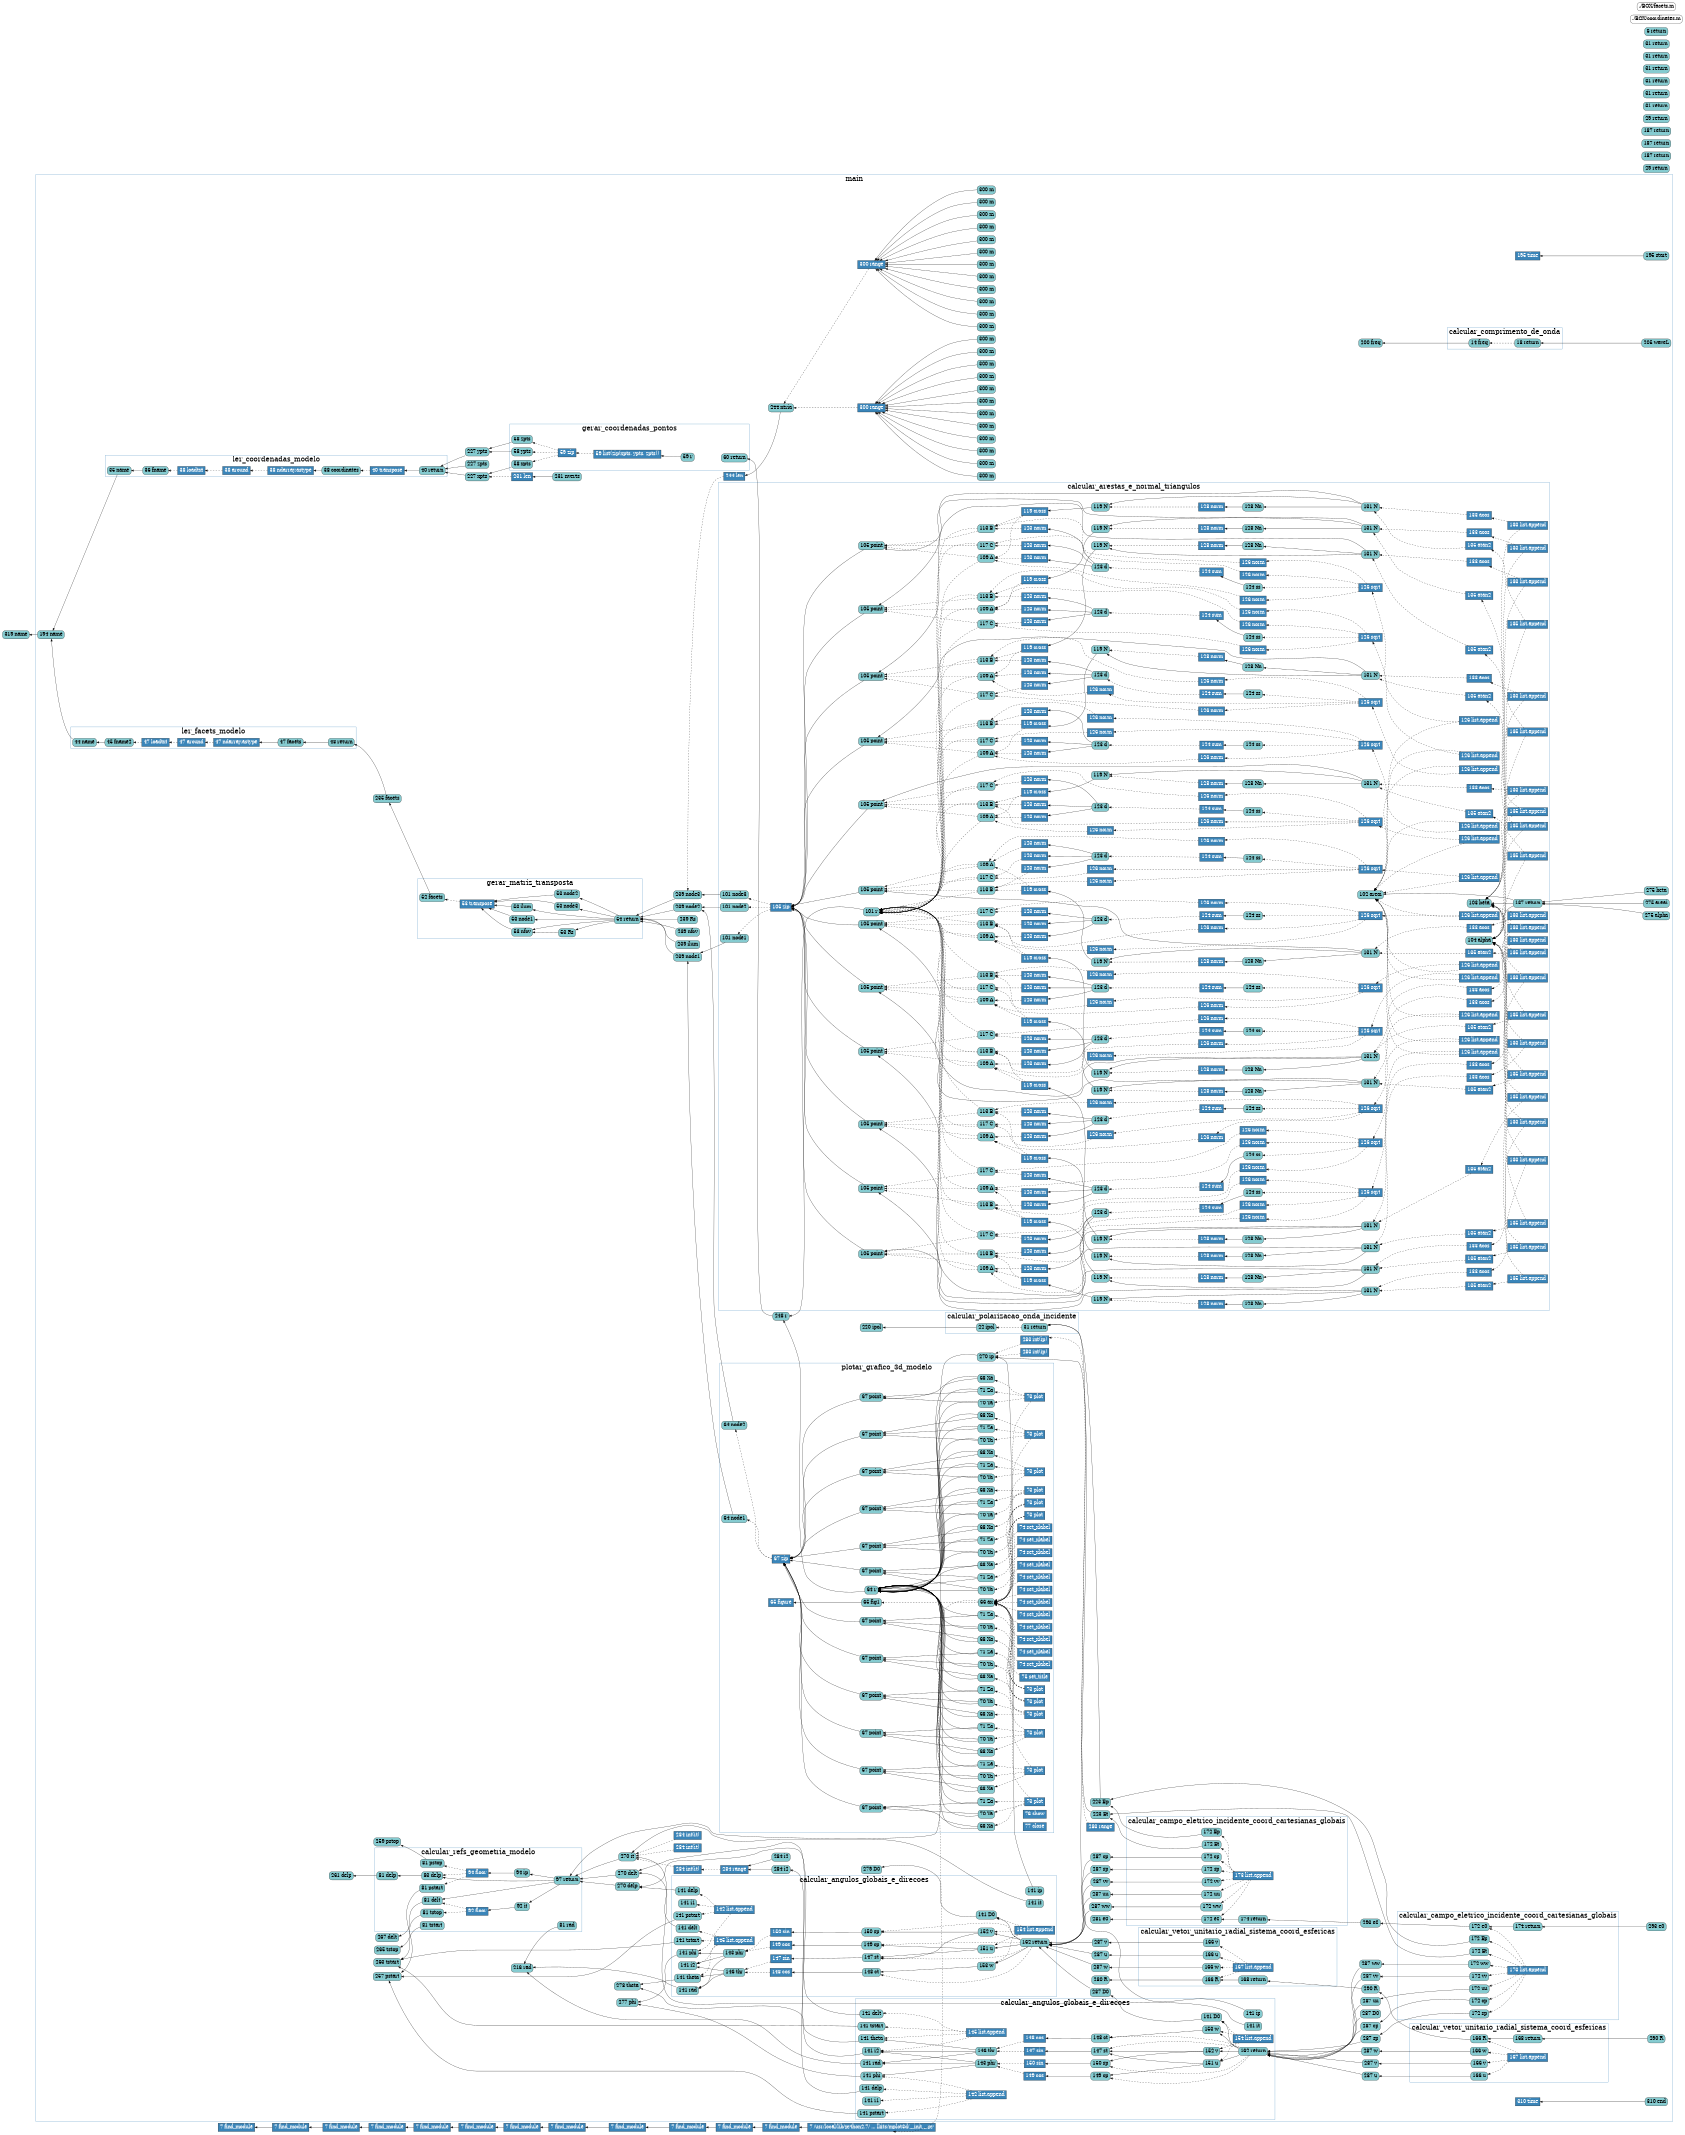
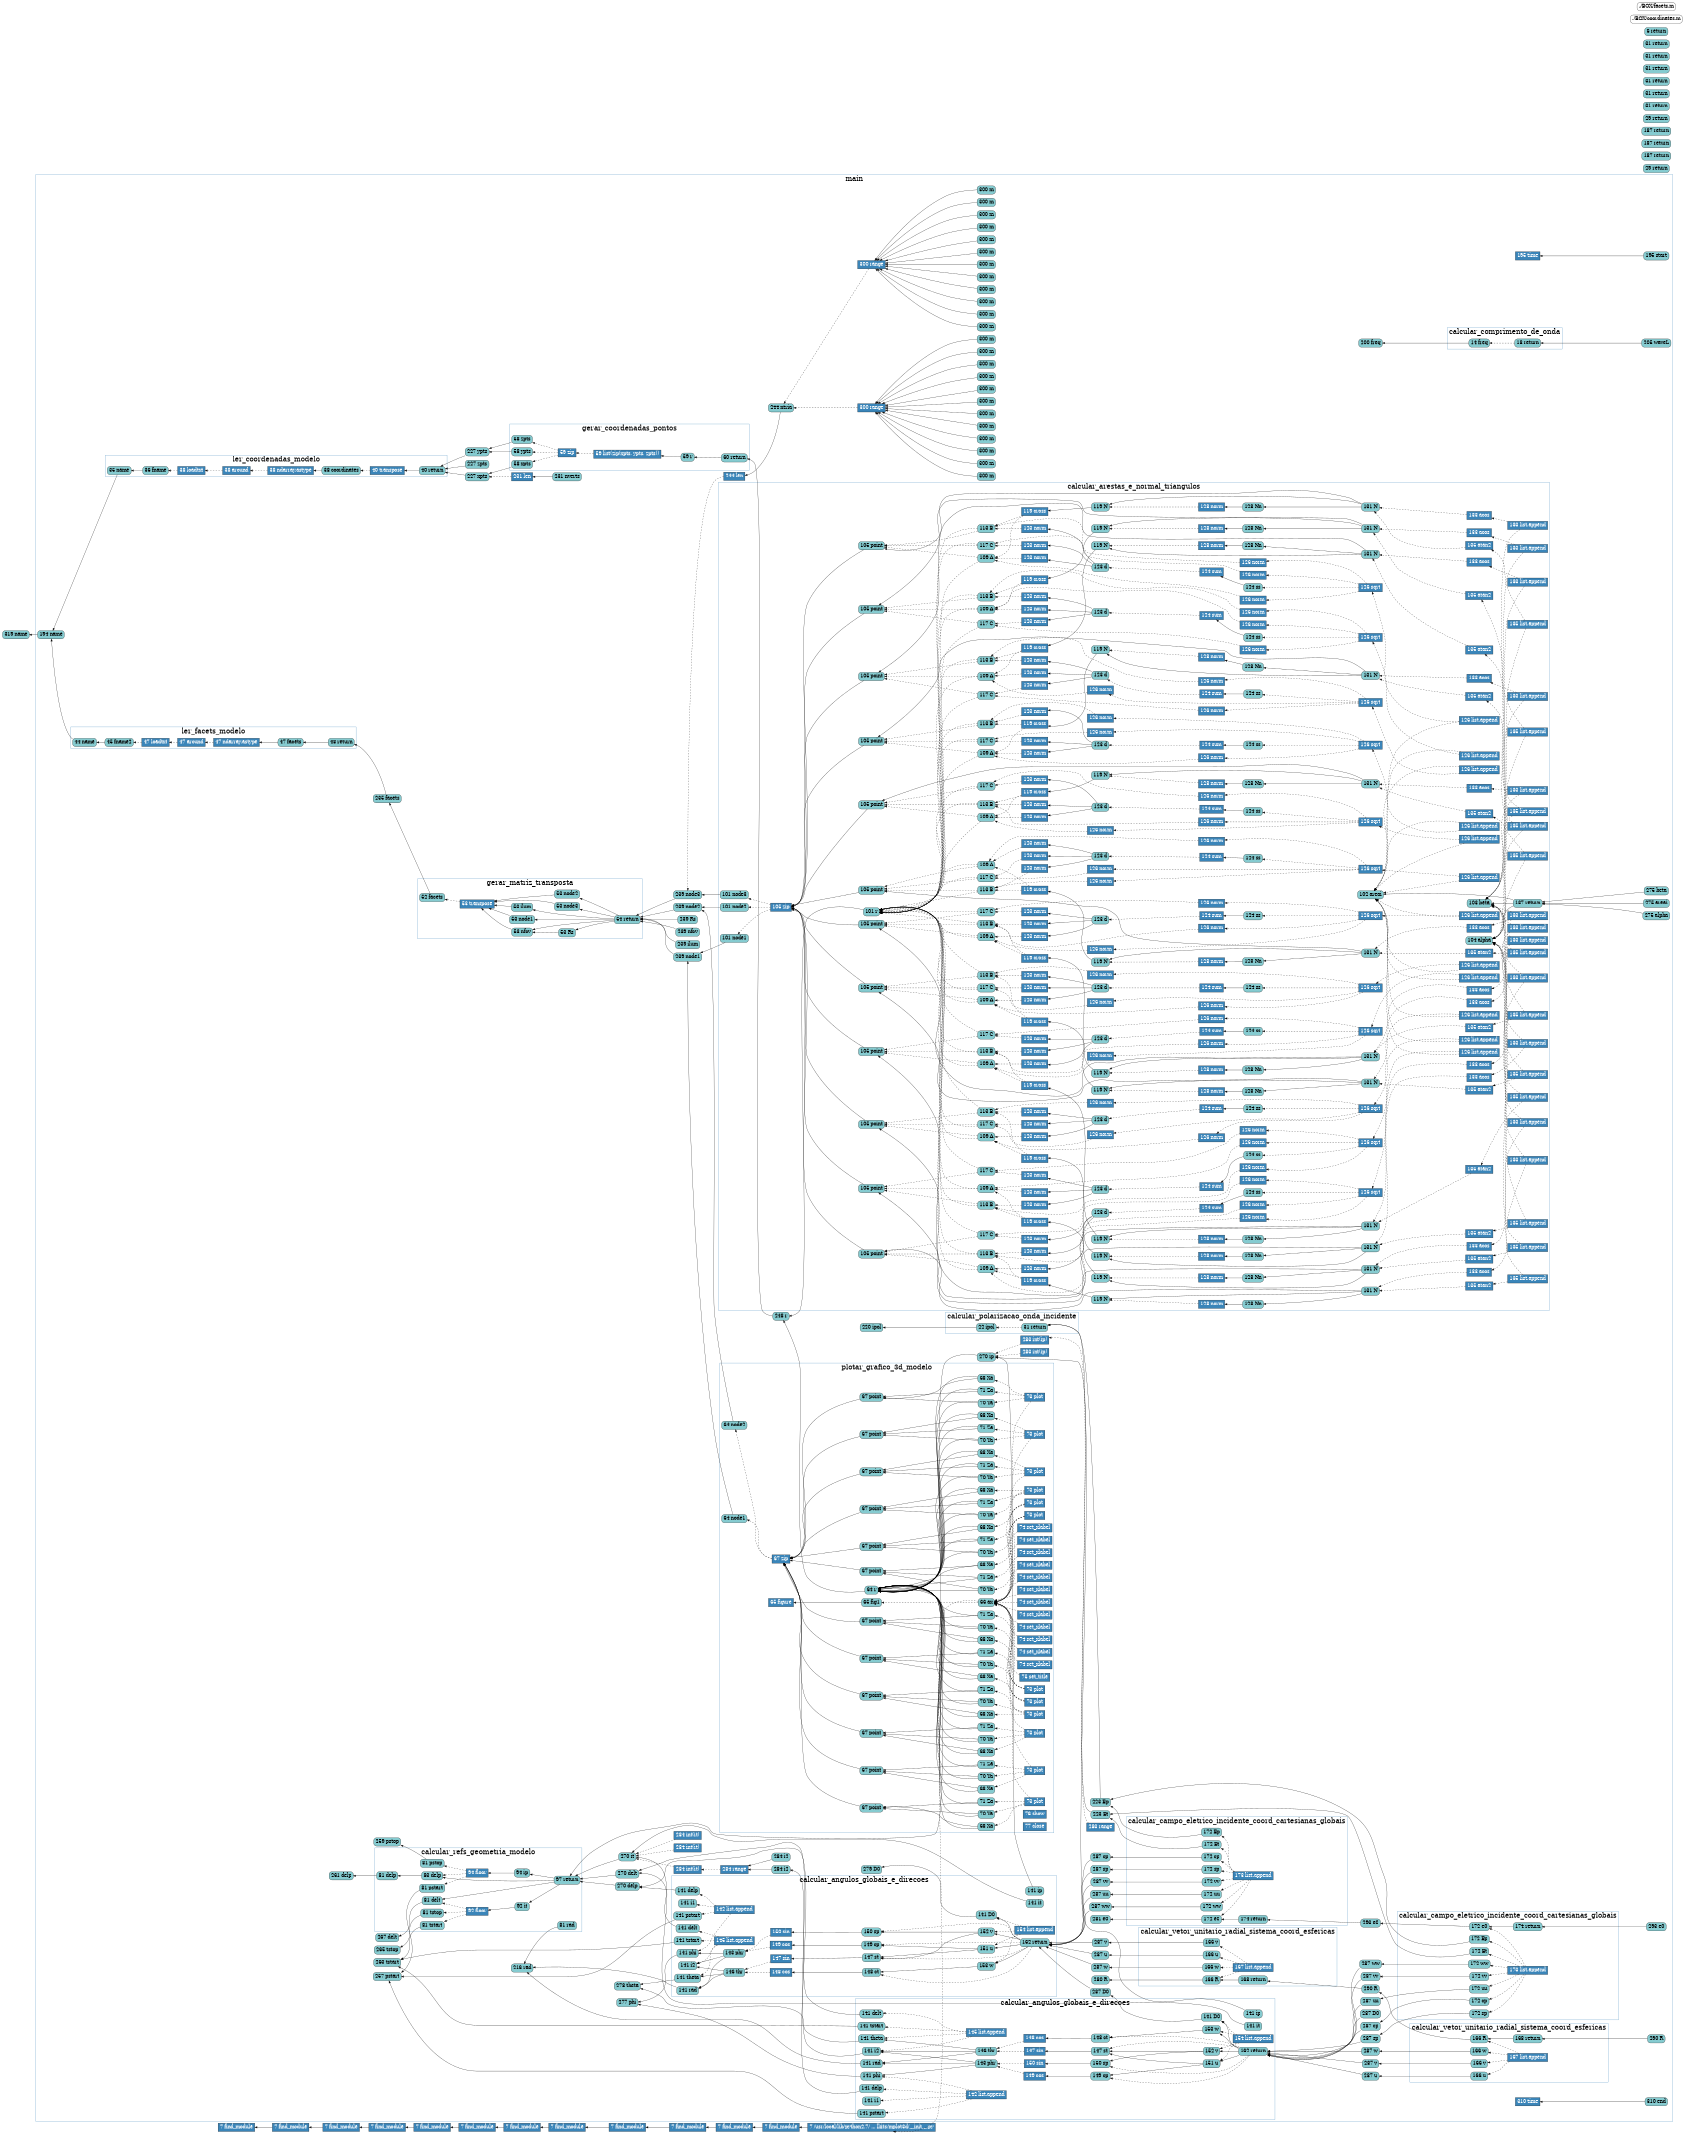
edge "60 return" -> "59 r": added
edge "92 floor" -> "81 tstart": added
